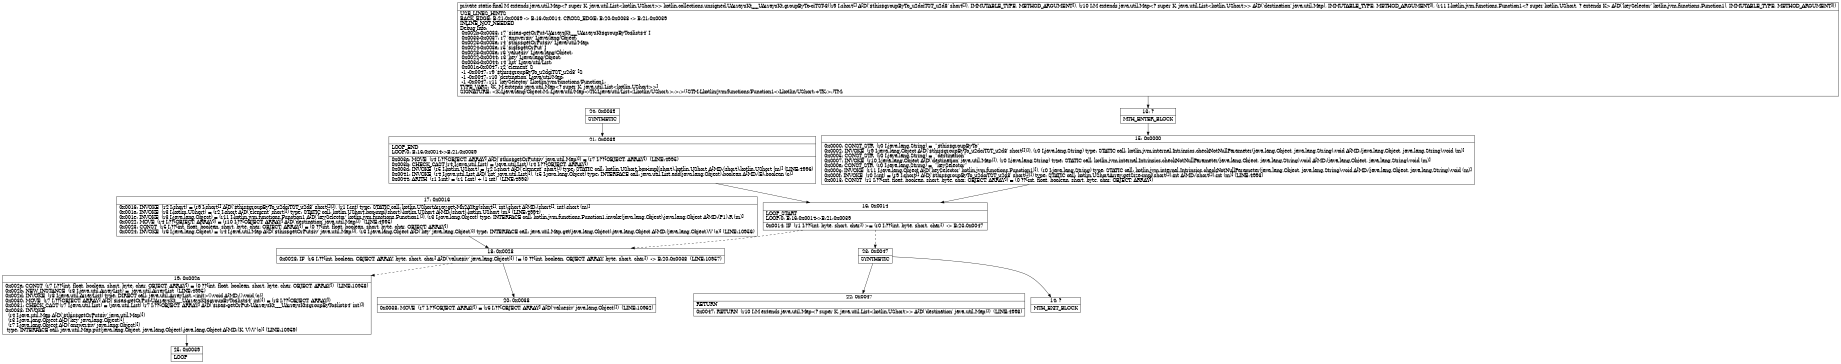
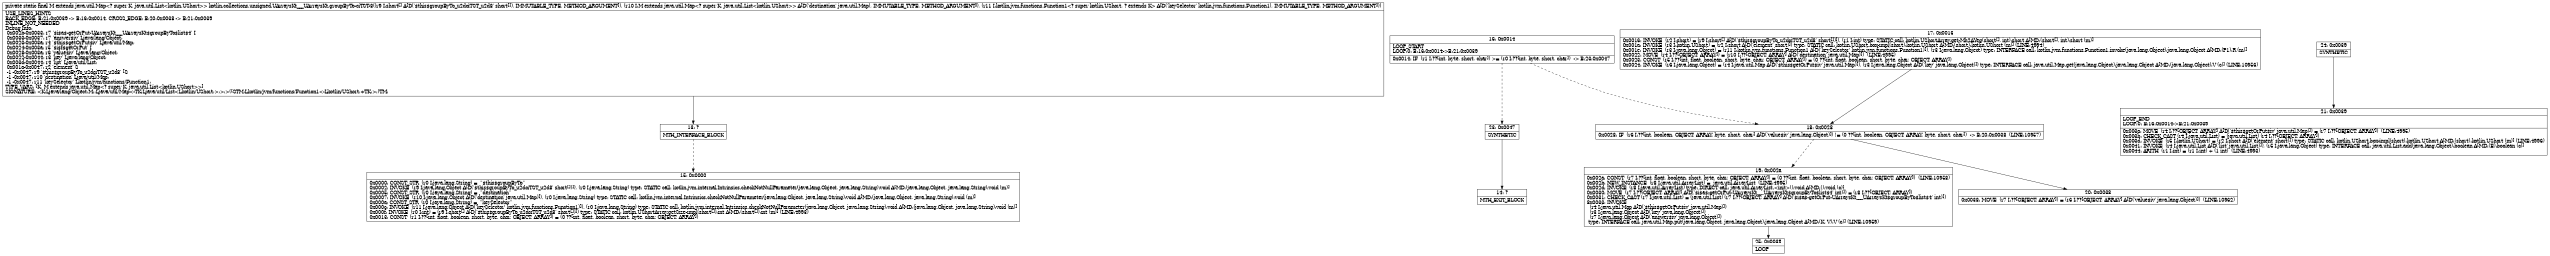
node "13: ?": text "MTH_ENTER_BLOCK" -> "MTH_INTERFACE_BLOCK"
edge "13: ?" -> "15: 0x0000": style solid -> dashed
edge "21: 0x0039" -> "16: 0x0014": removed
edge "15: 0x0000" -> "16: 0x0014": removed
node "22: 0x0047": removed
node "19: 0x002a": text "0x0033: INVOKE" -> "8x0033: INVOKE"
